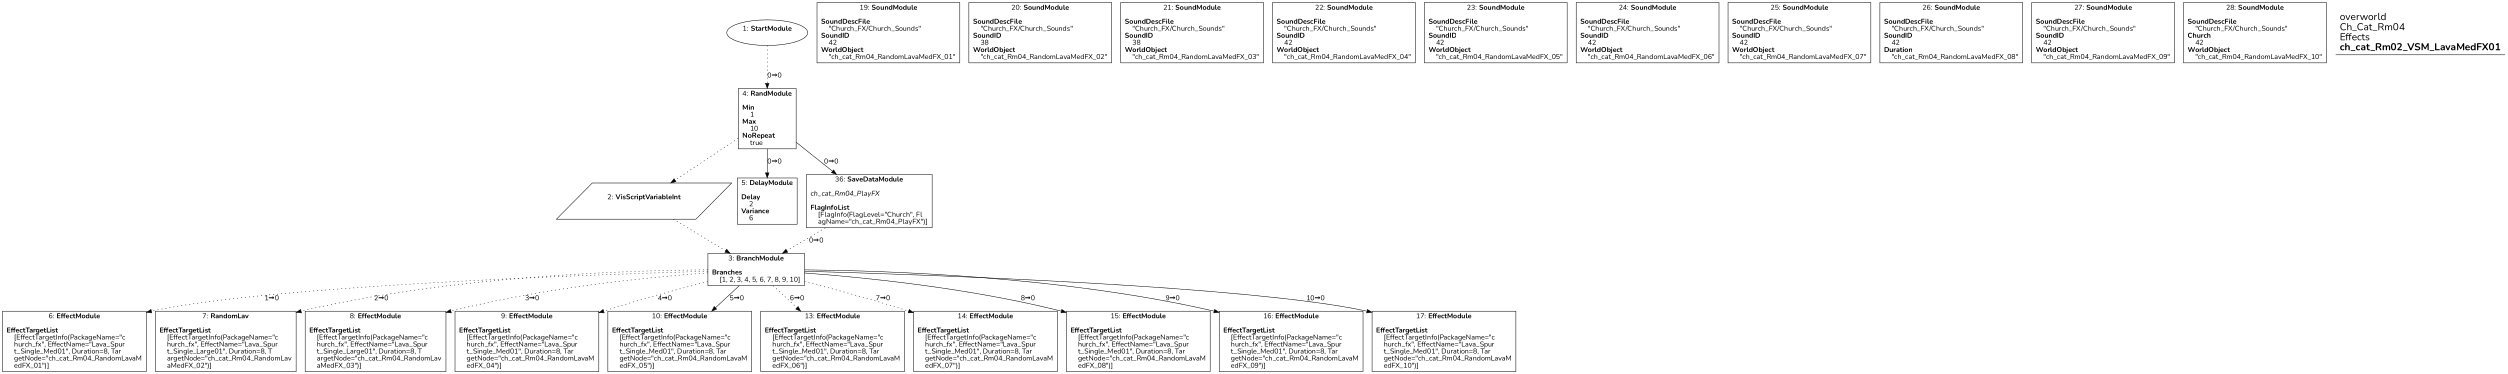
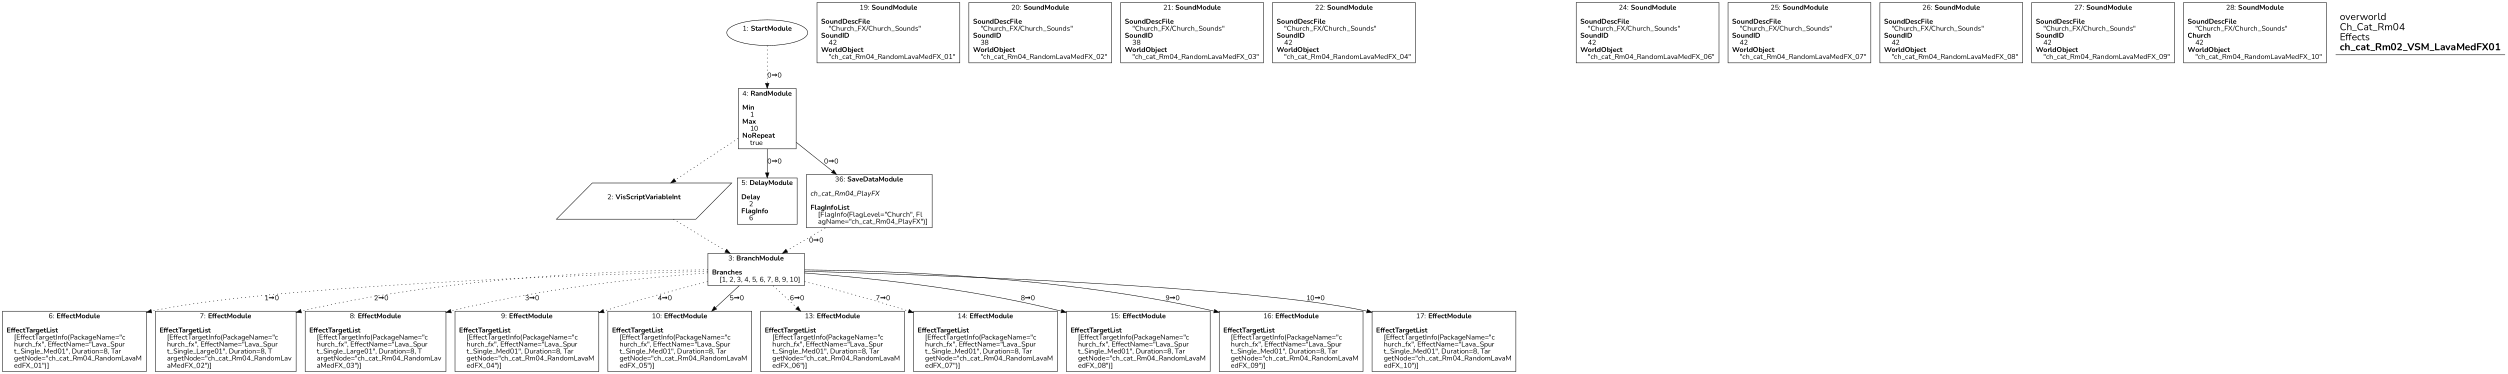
node "23:": removed
node "26:": text "Duration" -> "WorldObject"
node "5:": text "Variance" -> "FlagInfo"
node "7:": text "RandomLav" -> "EffectModule"
